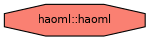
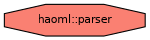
node "haoml::haoml": label "haoml::haoml" -> "haoml::parser"
